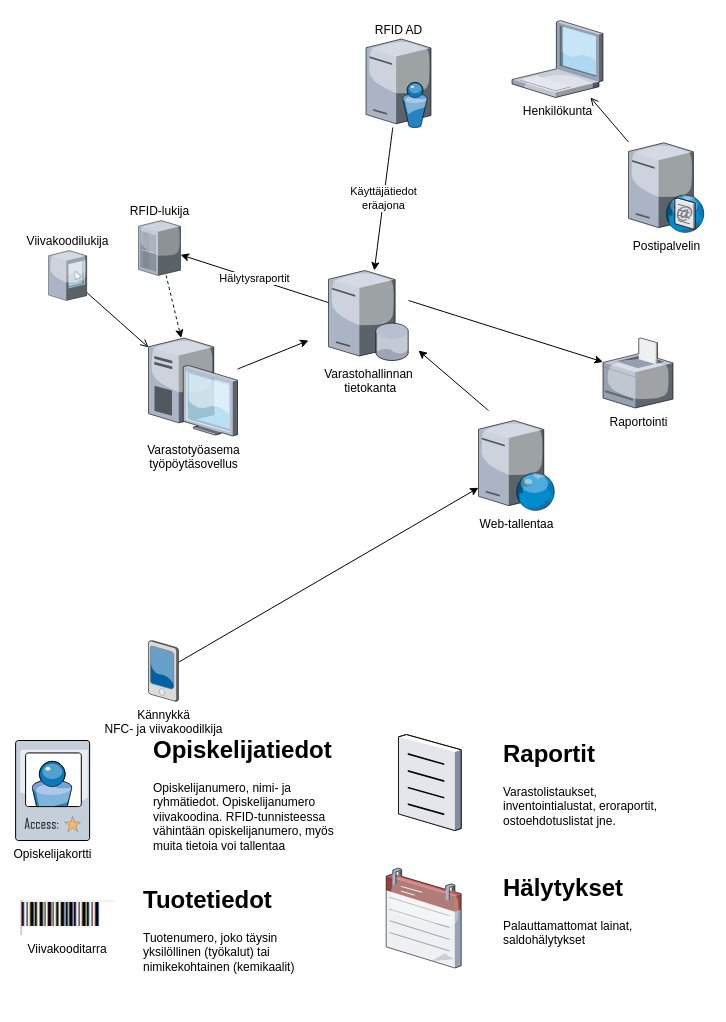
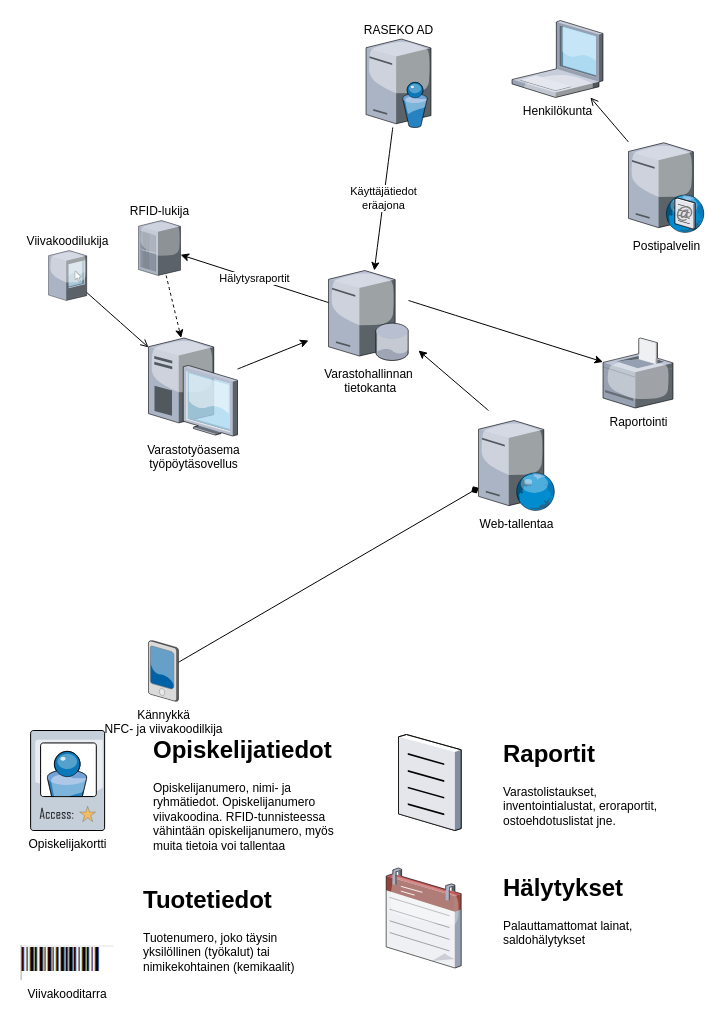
node "RFID AD": label "RFID AD" -> "RASEKO AD"
edge "Kännykkä NFC- ja viivakoodilkija" -> "Web-tallentaa": arrowhead classic -> diamond
node "Opiskelijakortti": moved (53, 791) -> (68, 781)
node "Viivakooditarra": moved (68, 918) -> (68, 963)
